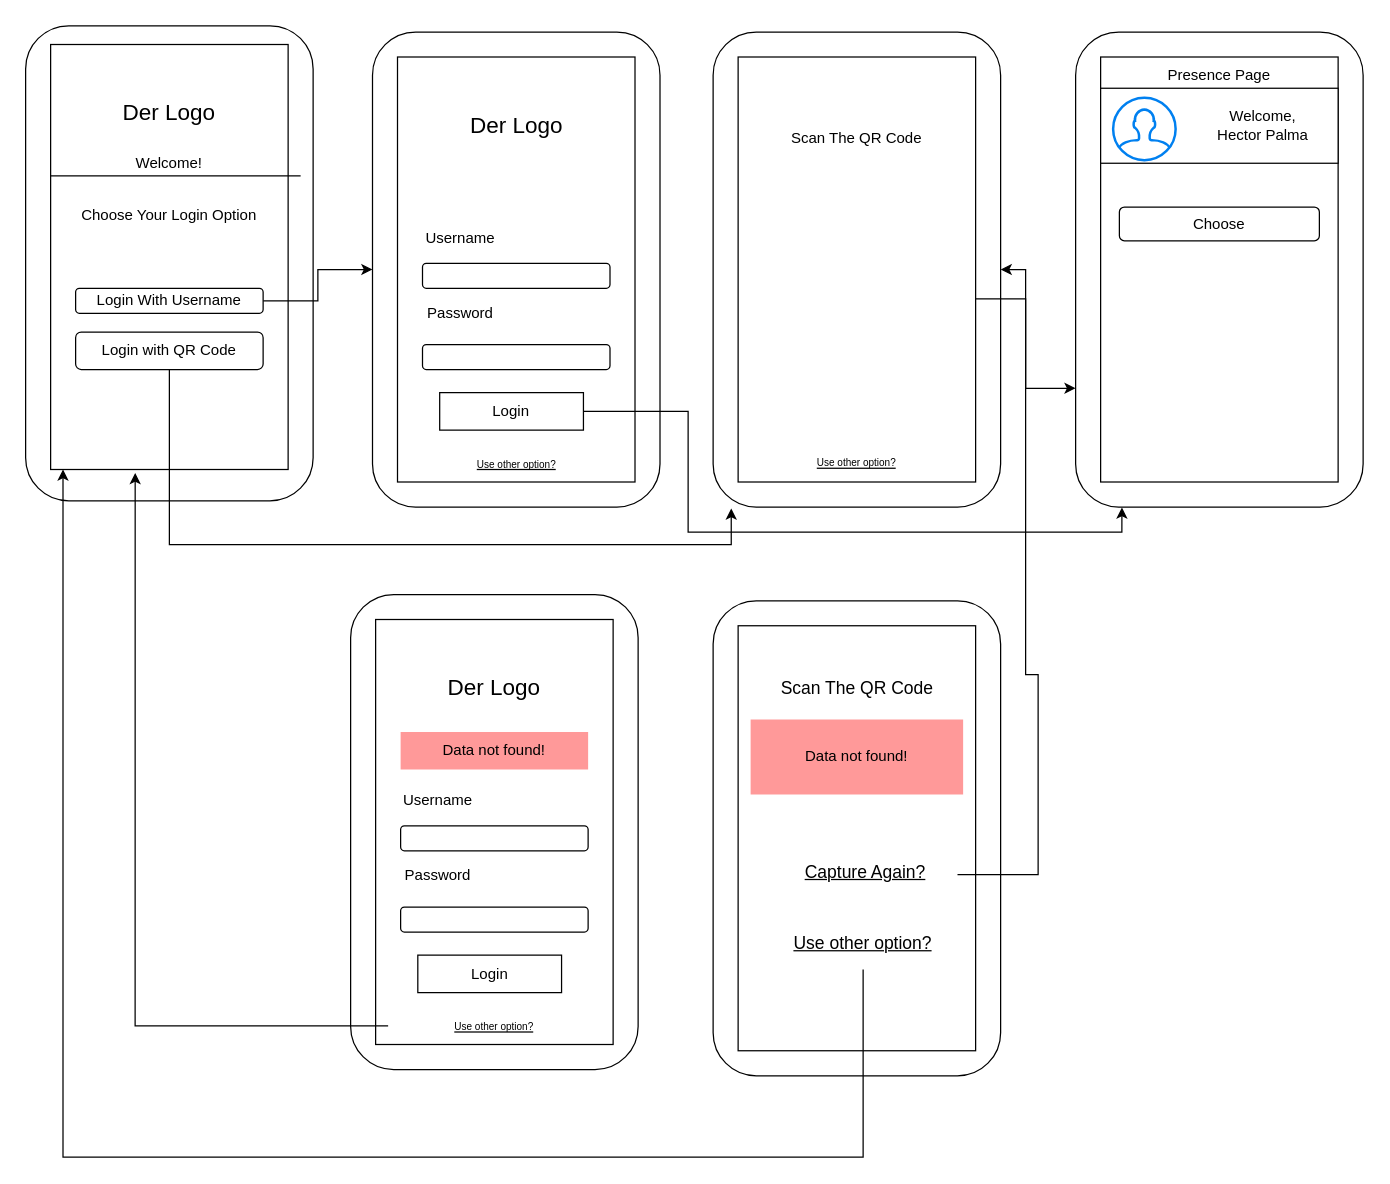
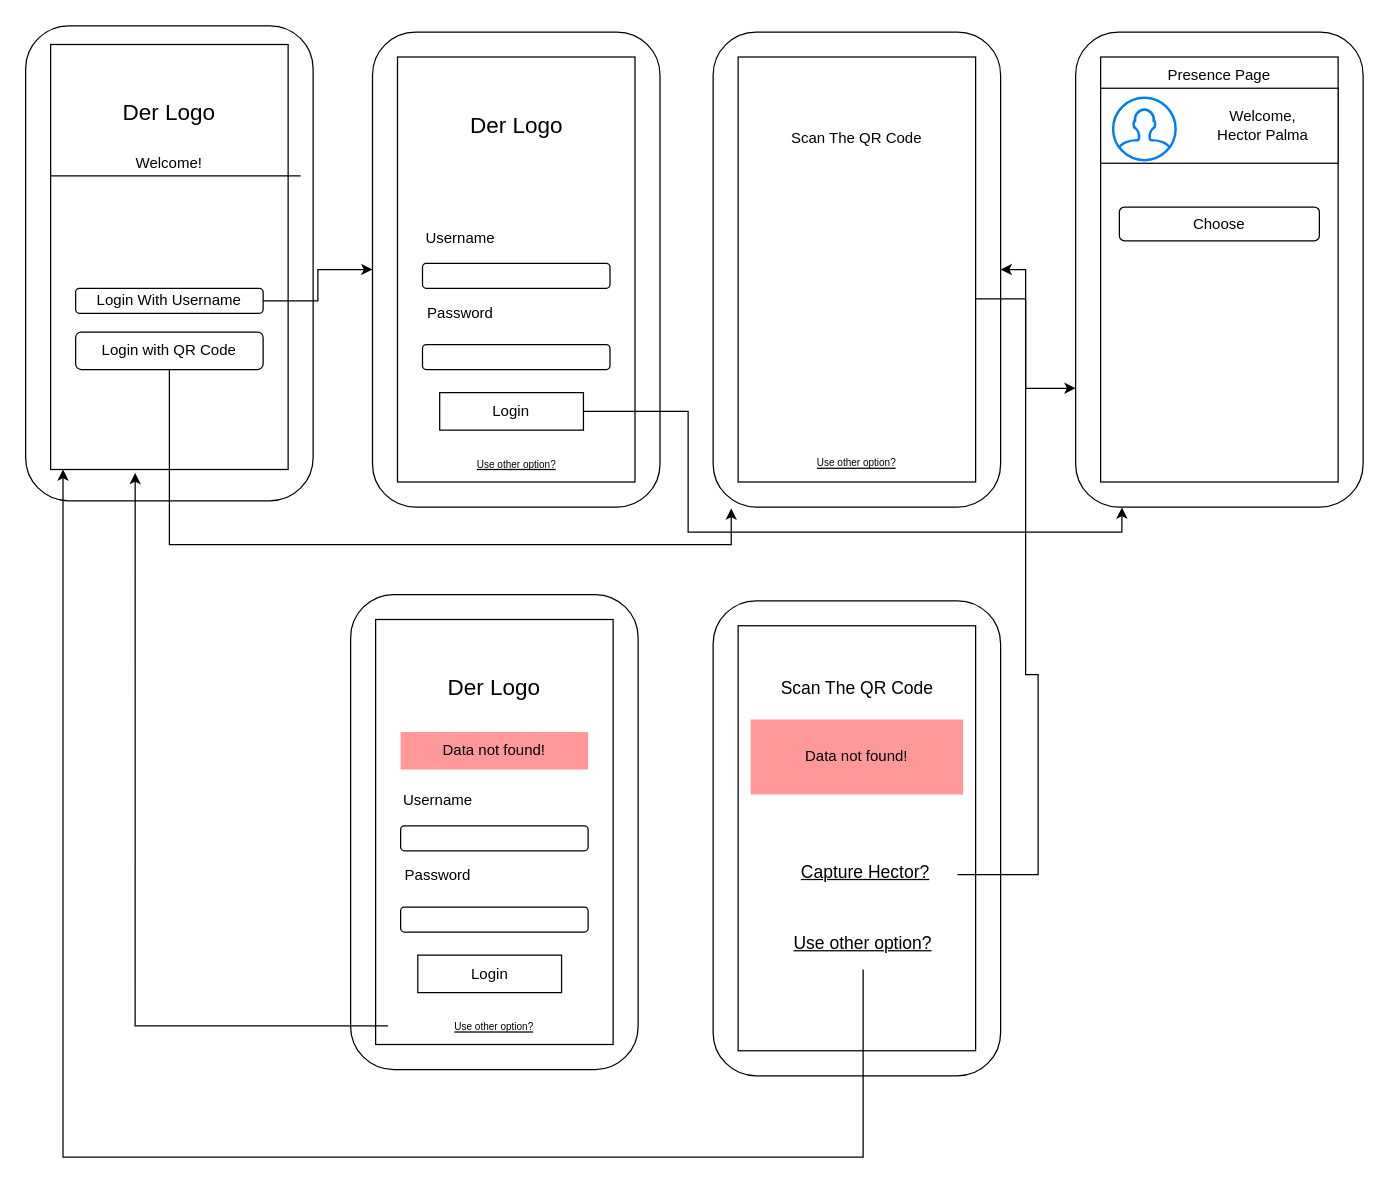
node "Choose Your Login Option": removed
node "Capture Again?": label "Capture Again?" -> "Capture Hector?"
